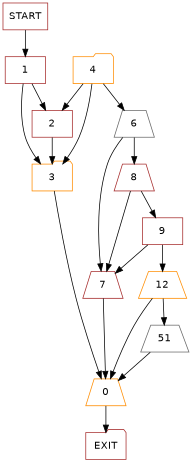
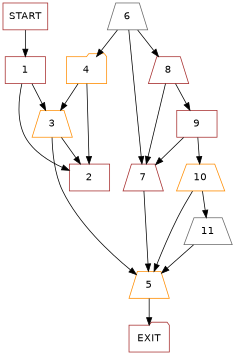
edge "4" -> "6": reversed
edge "2" -> "3": reversed
node "3": shape folder -> trapezium
node "12": label "12" -> "10"
node "51": label "51" -> "11"
node "0": label "0" -> "5"
